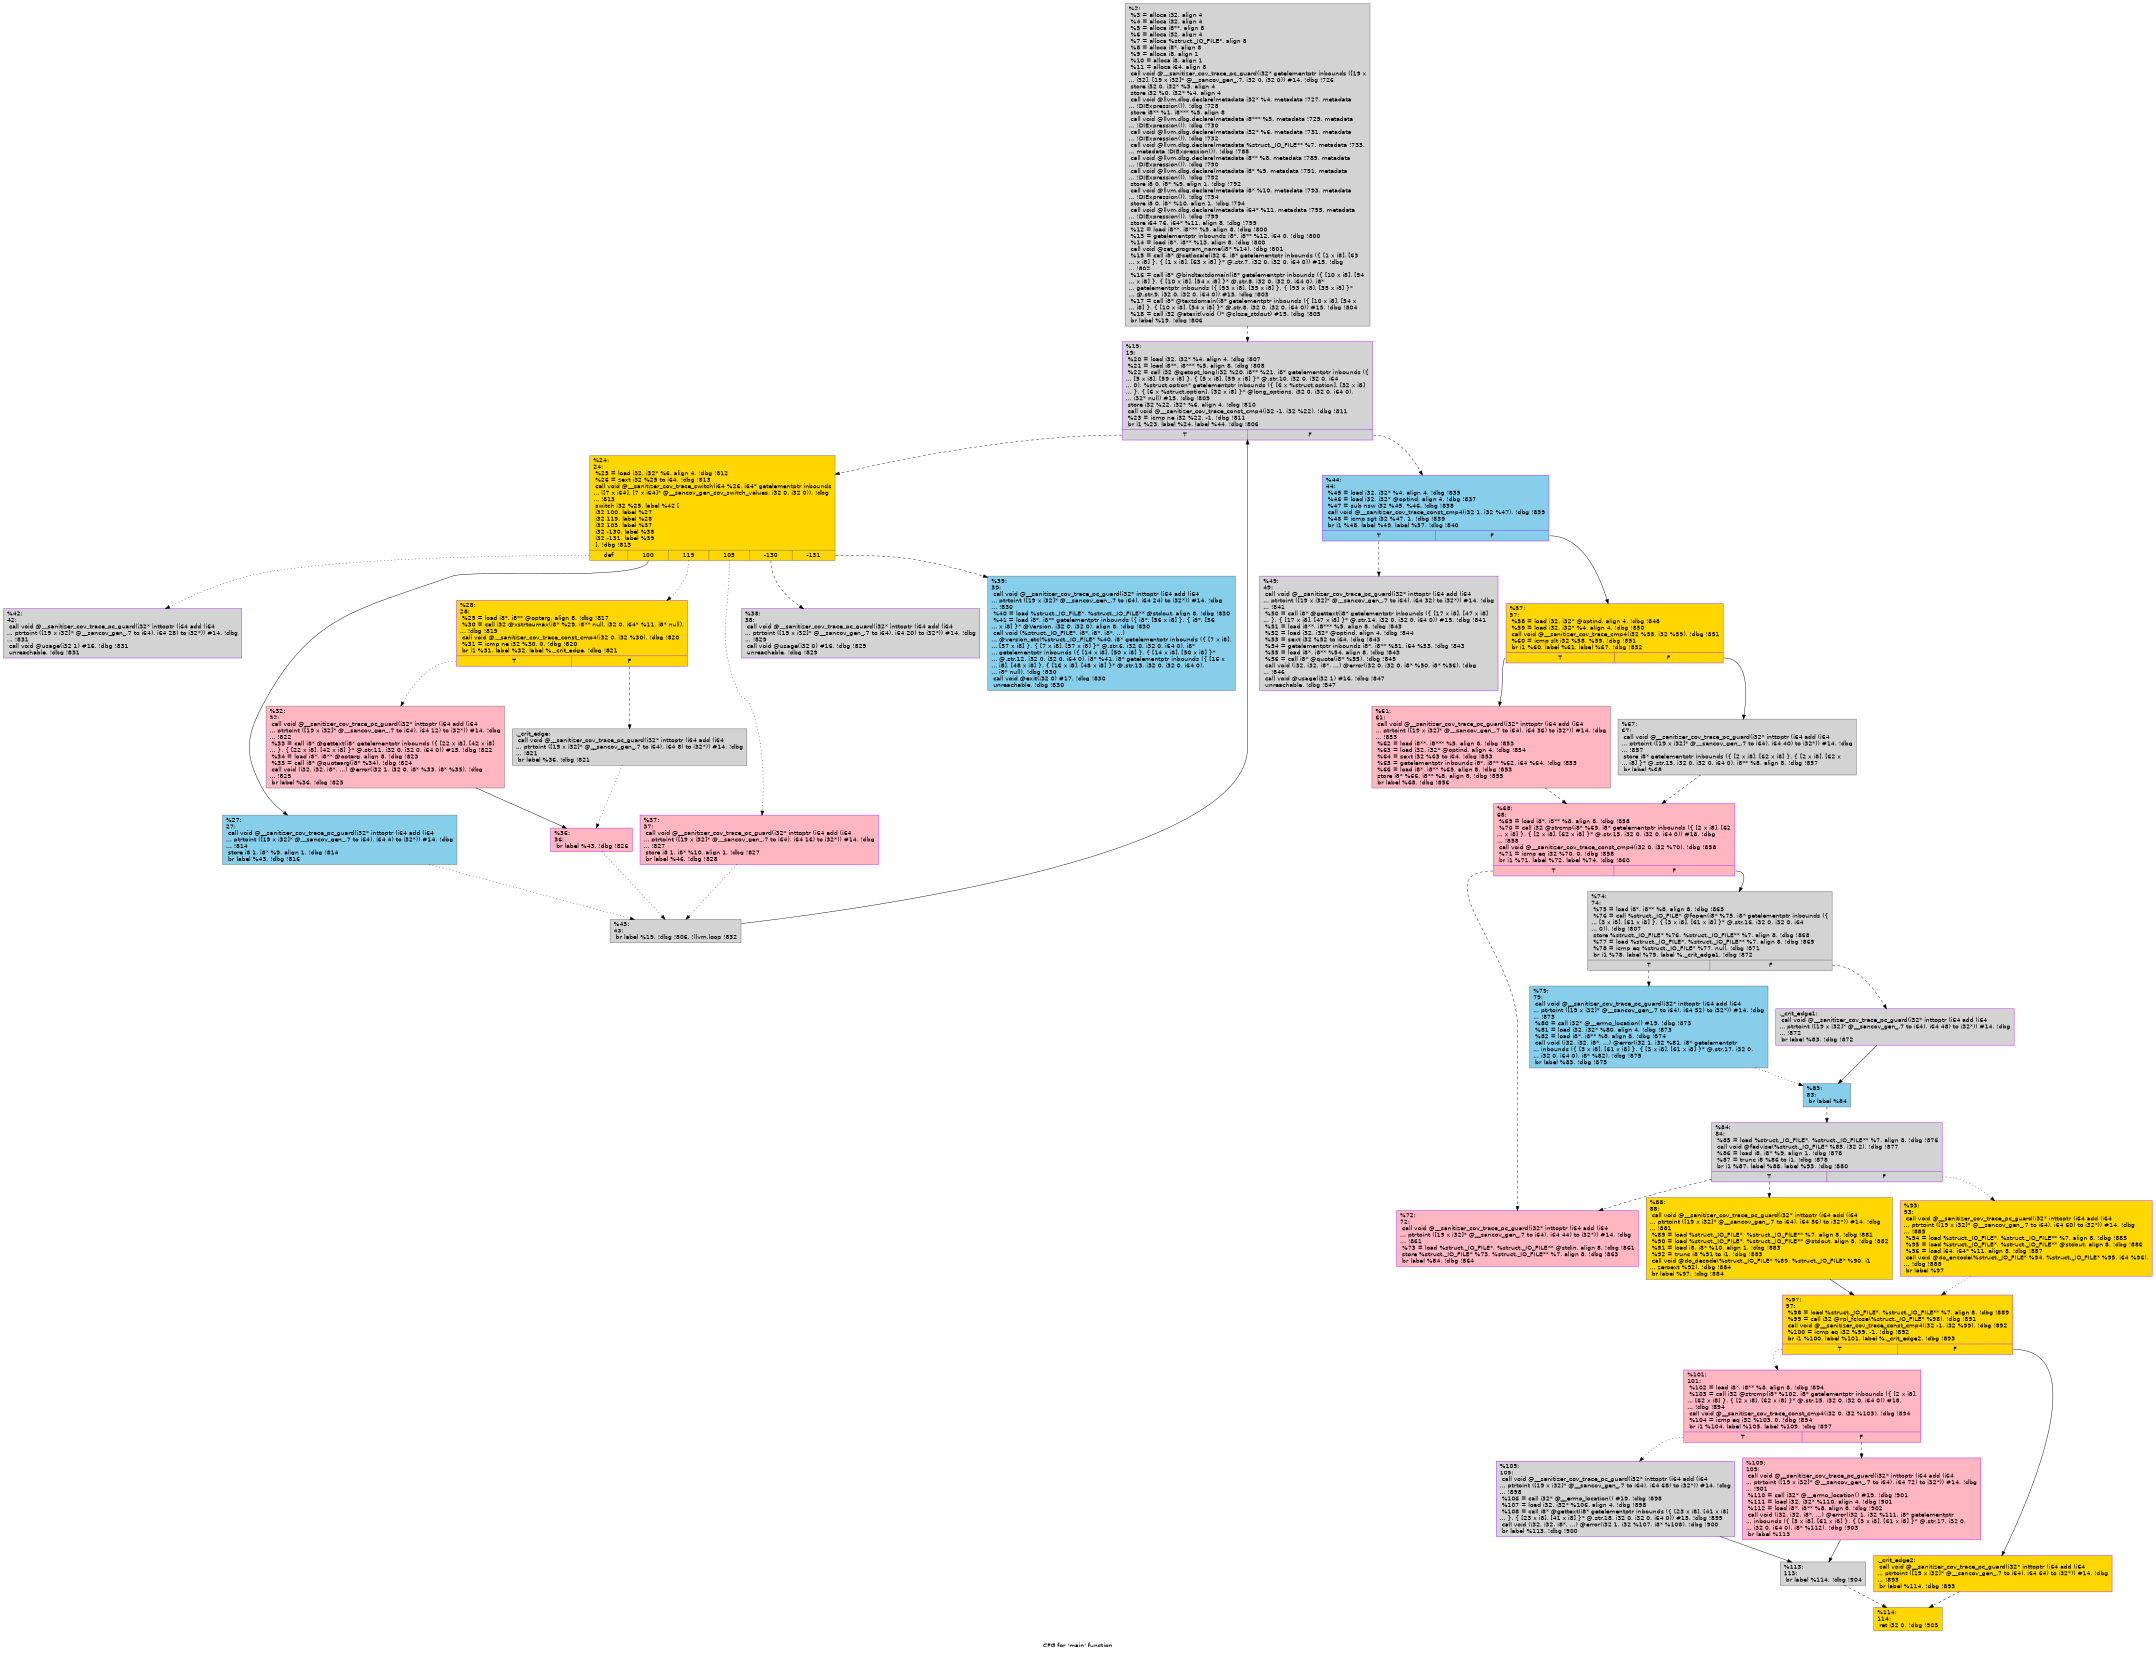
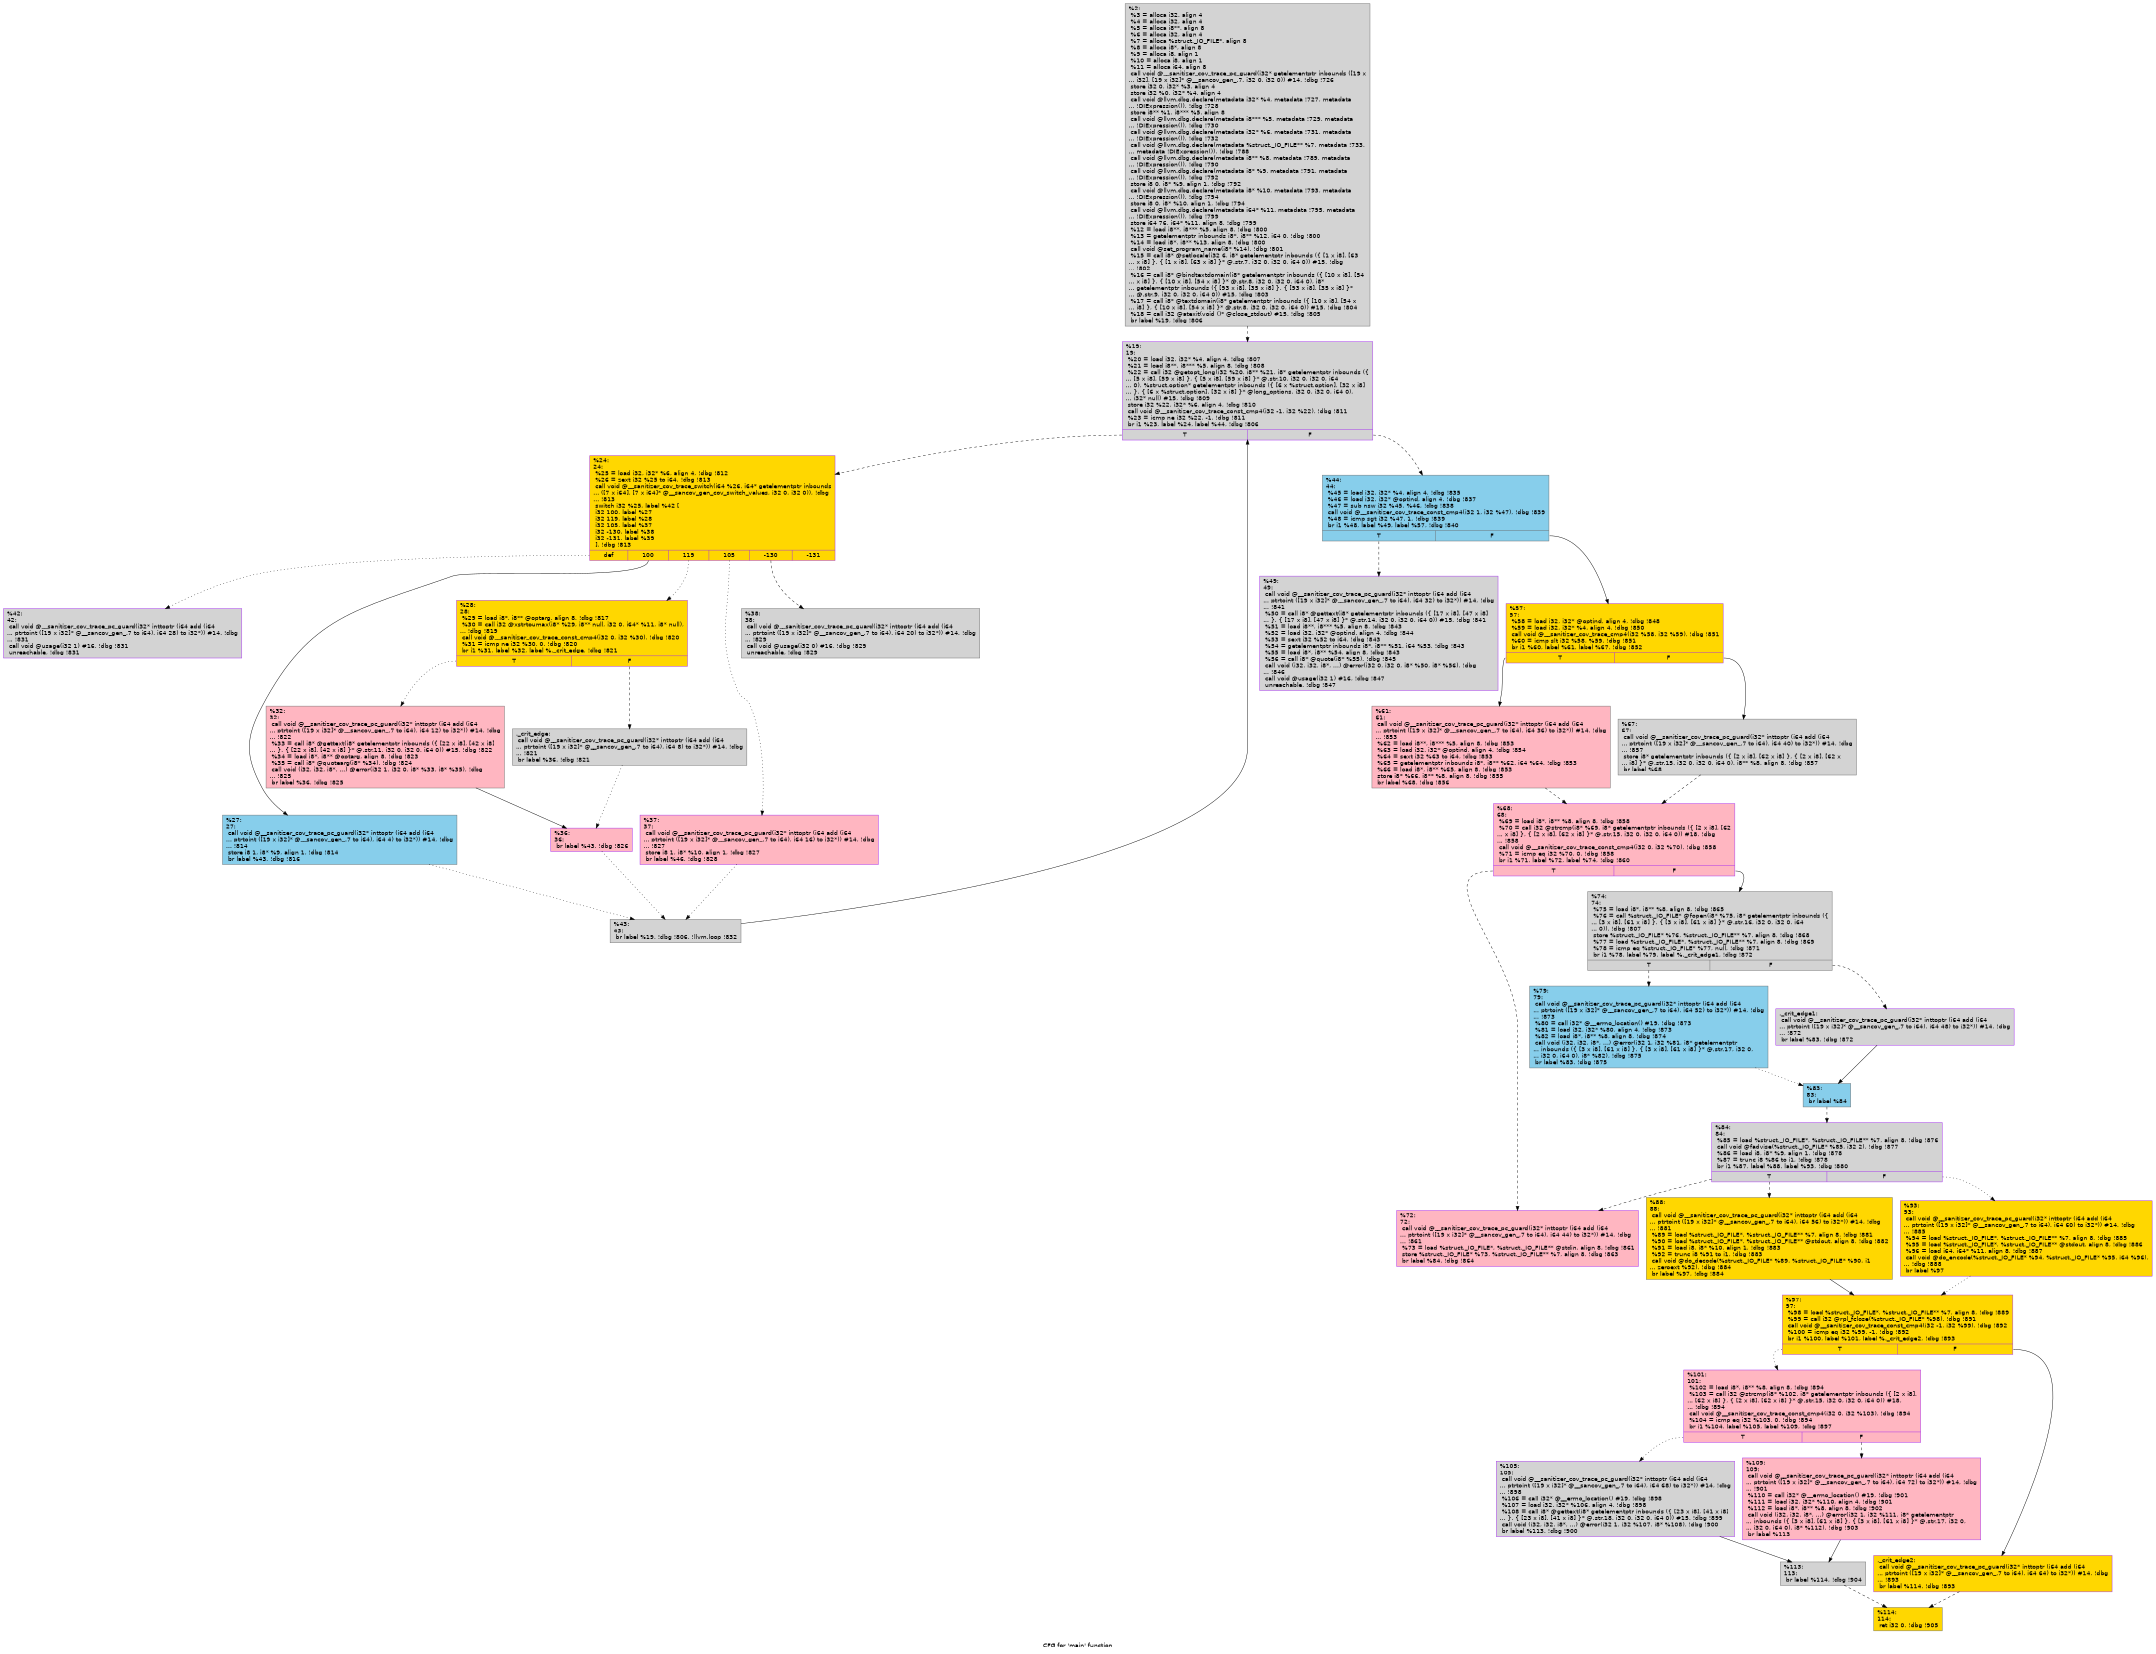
node "%24:": color gray40 -> purple
node "%44:": color purple -> gray40
node "%38:": color purple -> gray40
node "%39:": removed
